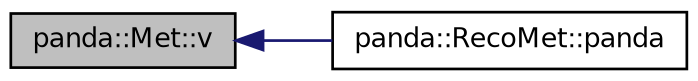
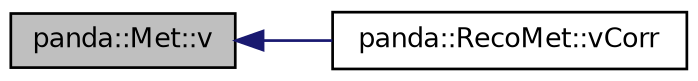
node "panda::RecoMet::panda": label "panda::RecoMet::panda" -> "panda::RecoMet::vCorr"
